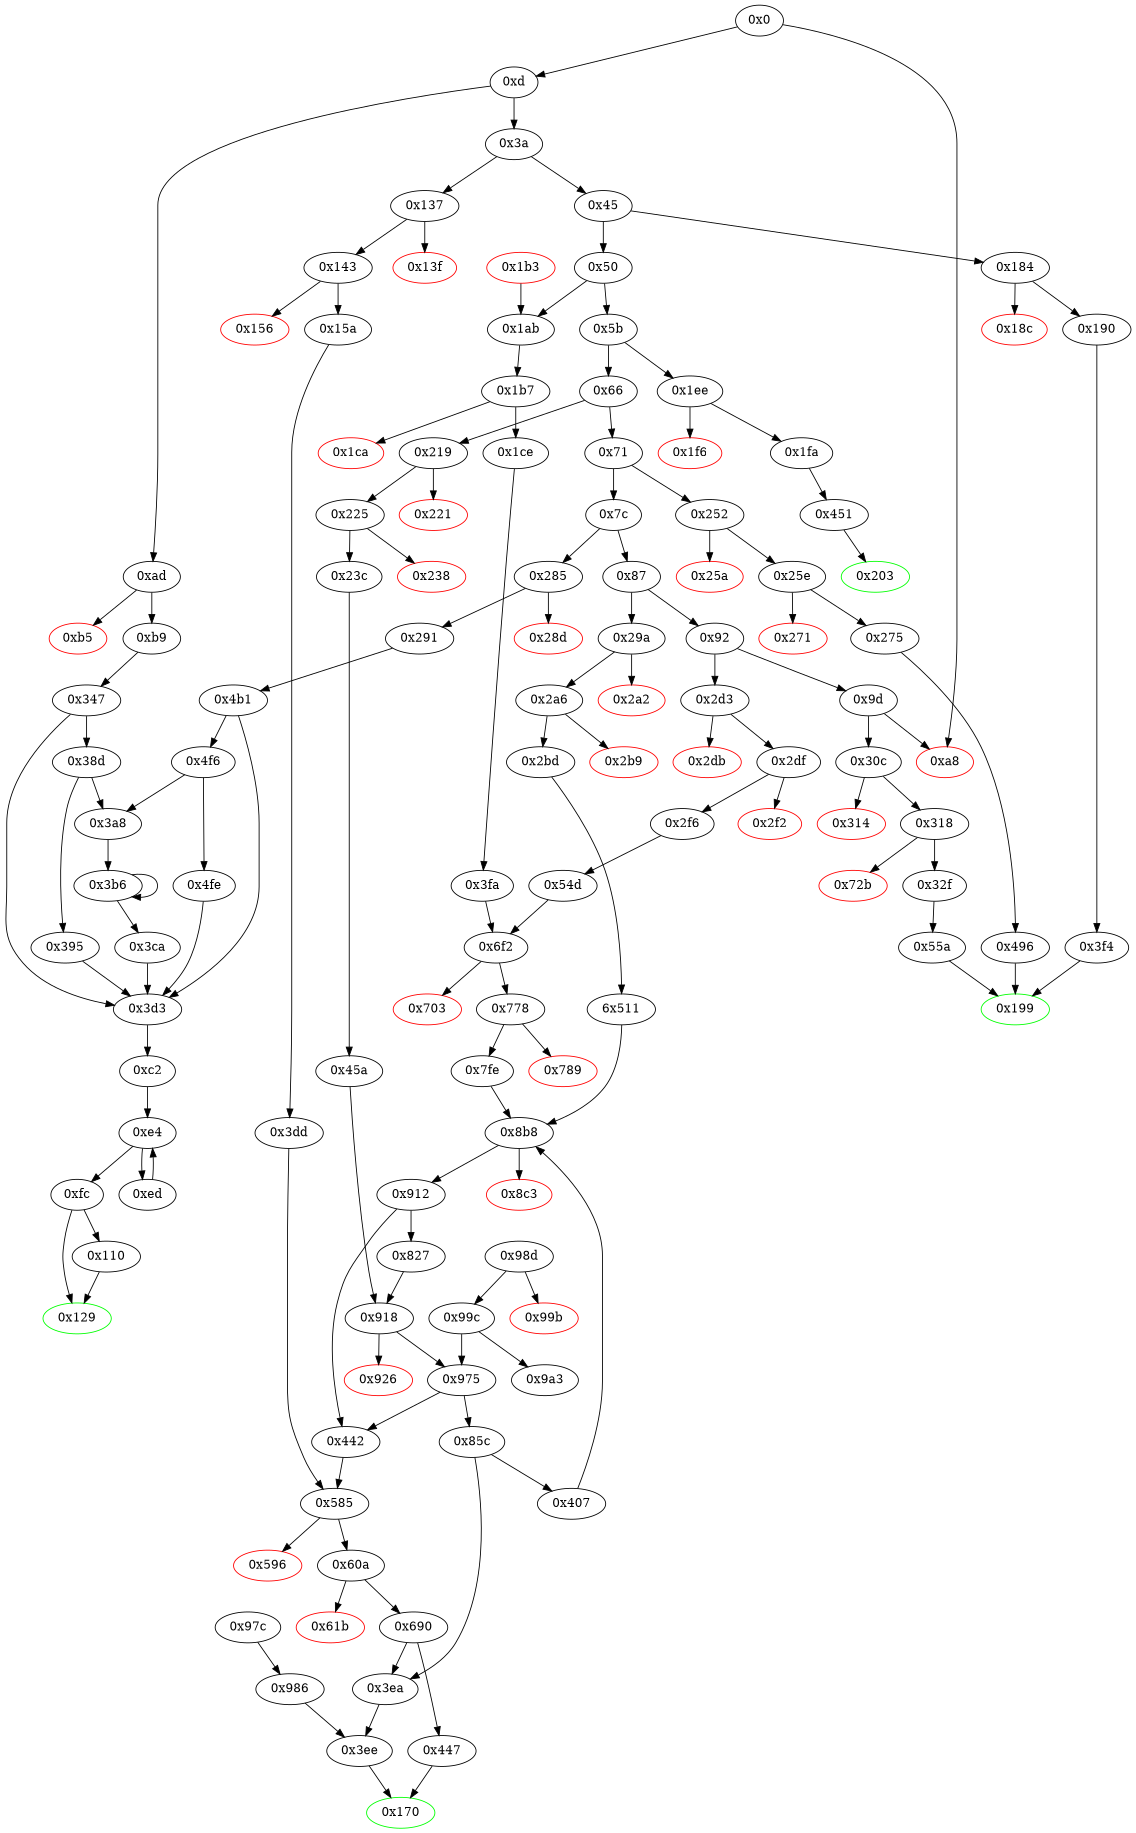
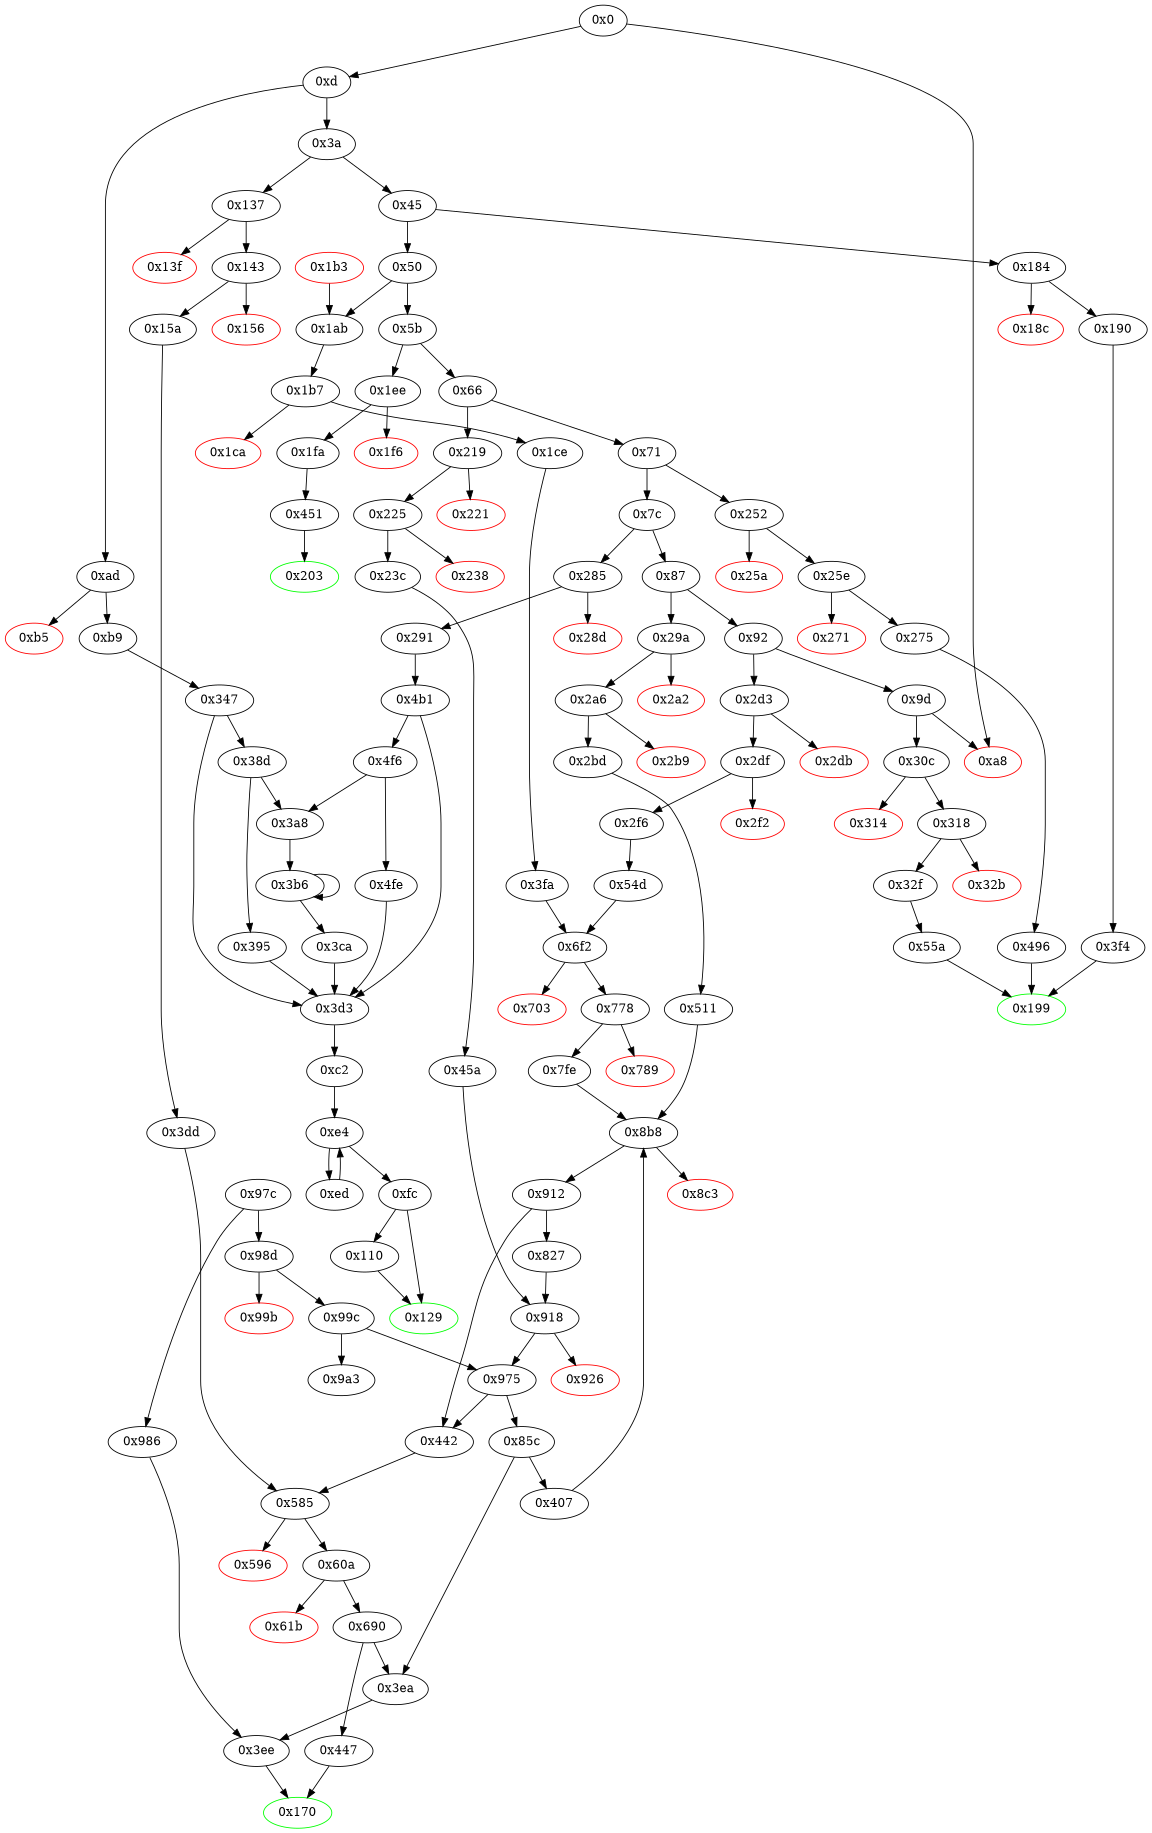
node "0x72b": label "0x72b" -> "0x32b"
node "6x511": label "6x511" -> "0x511"
edge "0x97c" -> "0x98d": added
